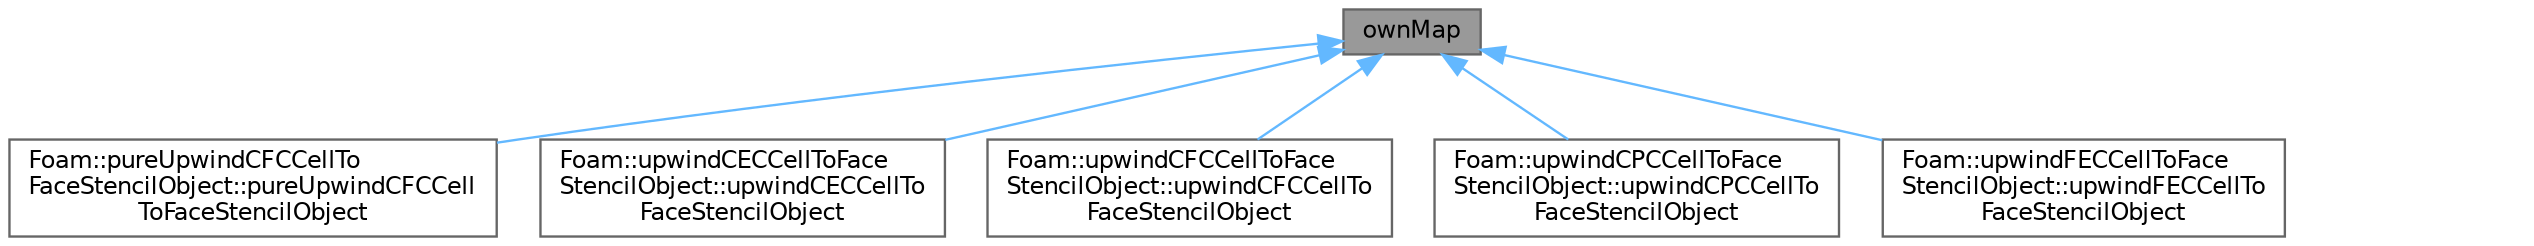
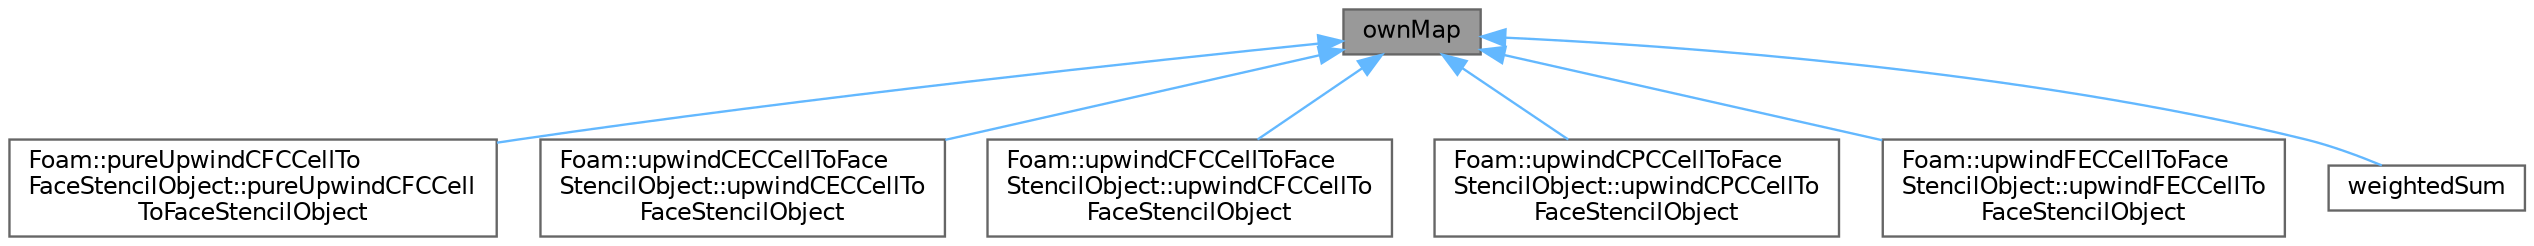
node "weightedSum": added
